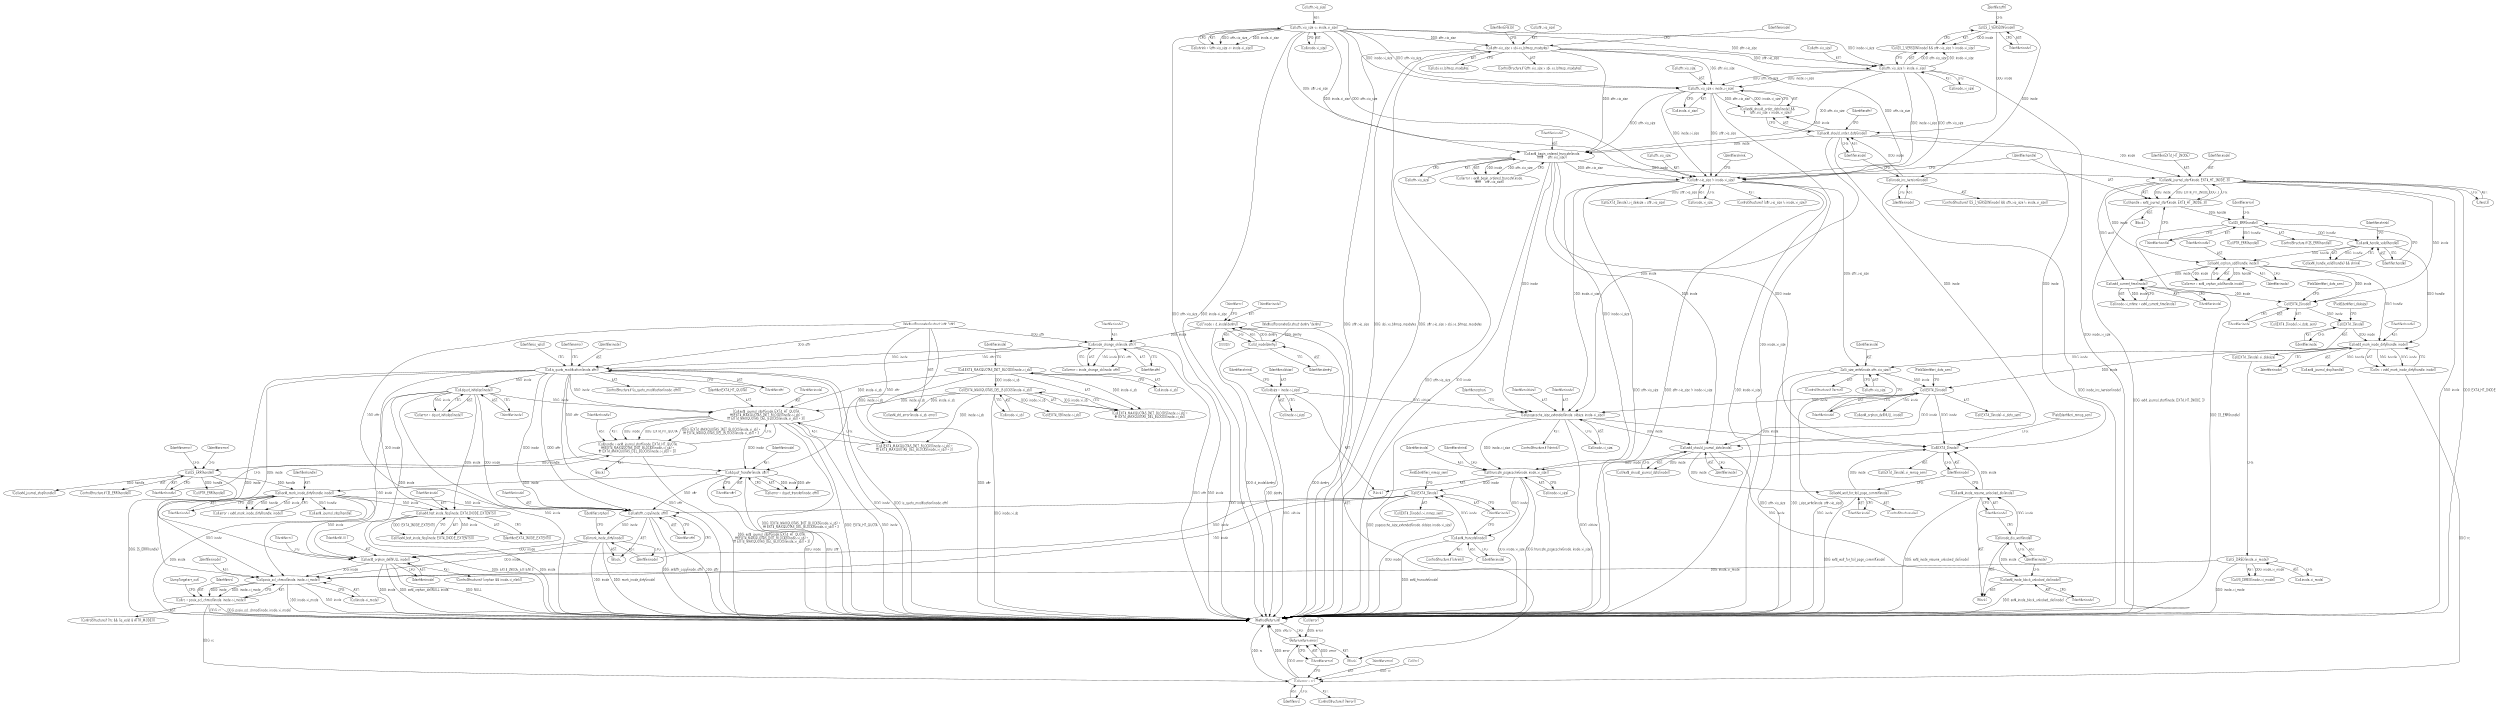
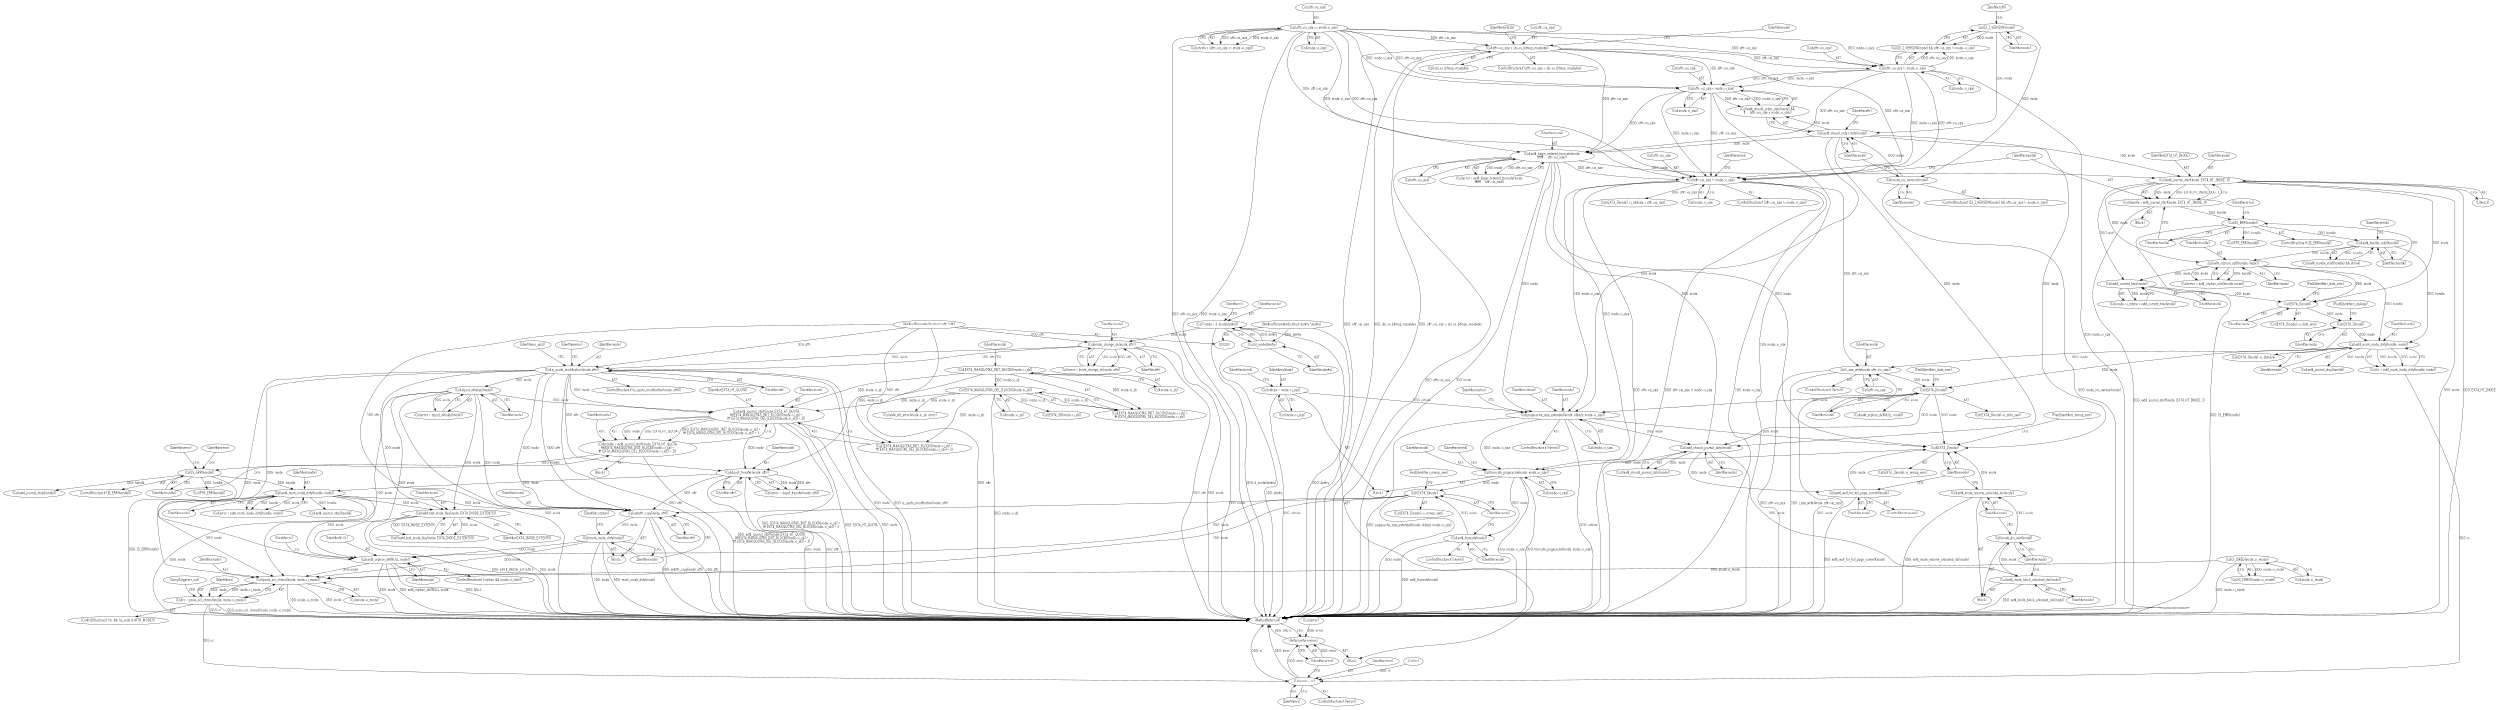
edge "(MethodParameterIn,struct iattr *attr)" -> "(Call,ext4_std_error(inode->i_sb, error))": now "(MethodParameterIn,struct iattr *attr)" -> "1000107"
edge "(Call,EXT4_I(inode)->i_disksize)" -> "(Call,S_ISREG(inode->i_mode))": now "(Call,!S_ISREG(inode->i_mode))" -> "(Call,S_ISREG(inode->i_mode))"
